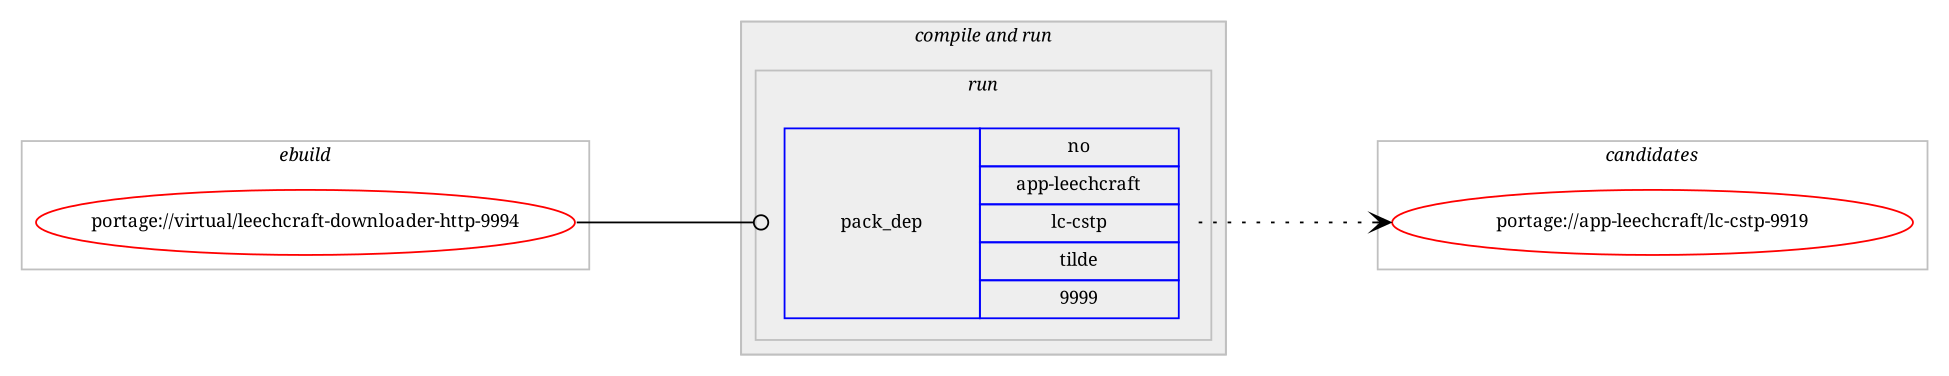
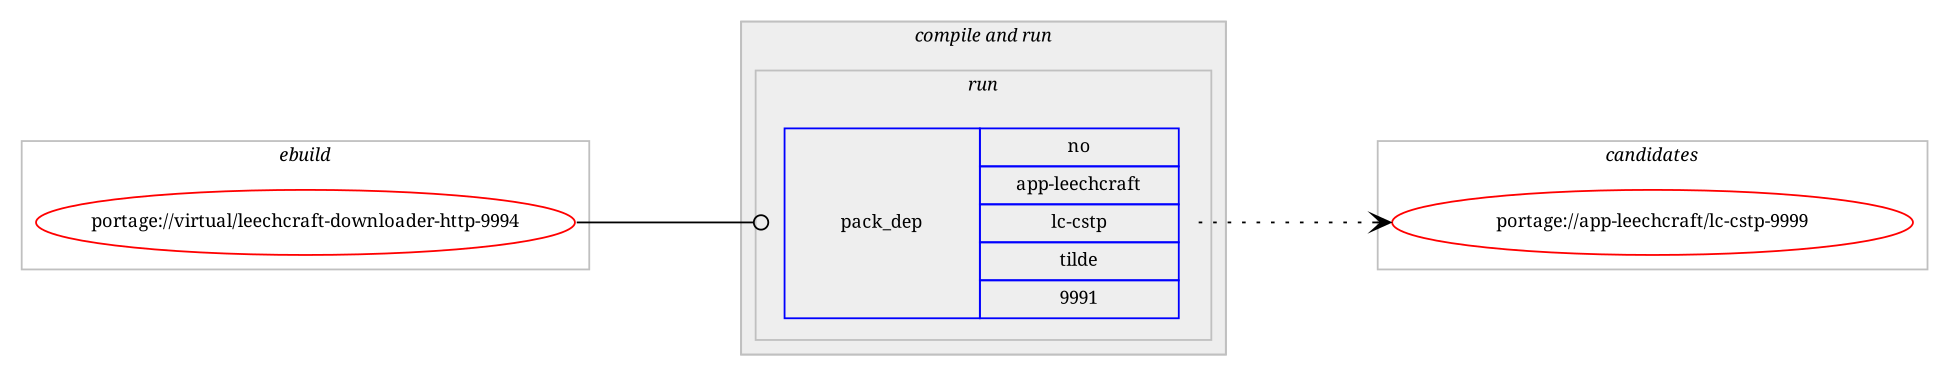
node "portage://app-leechcraft/lc-cstp-9919": label "portage://app-leechcraft/lc-cstp-9919" -> "portage://app-leechcraft/lc-cstp-9999"
node "pack_dep": text "9999" -> "9991"
